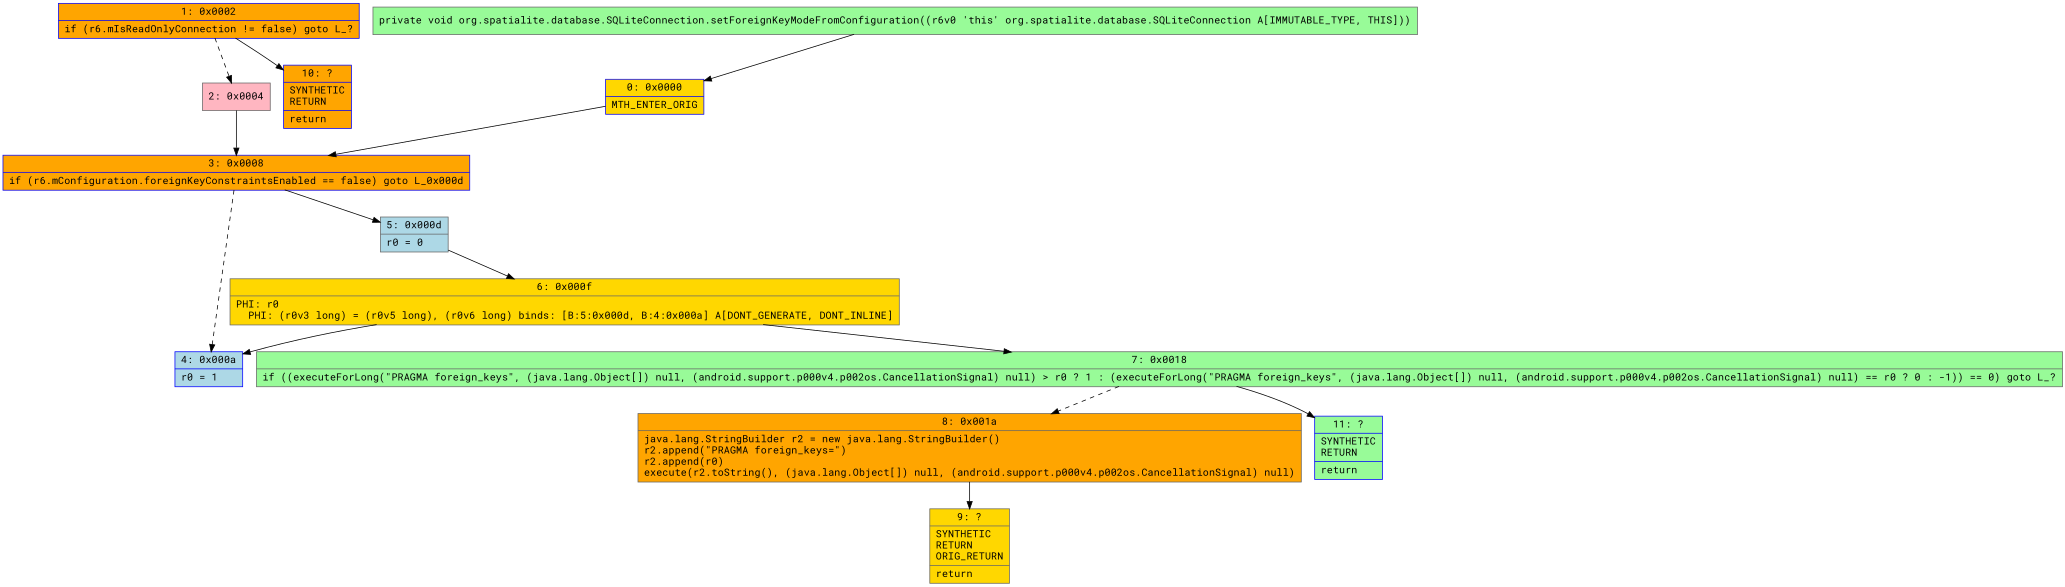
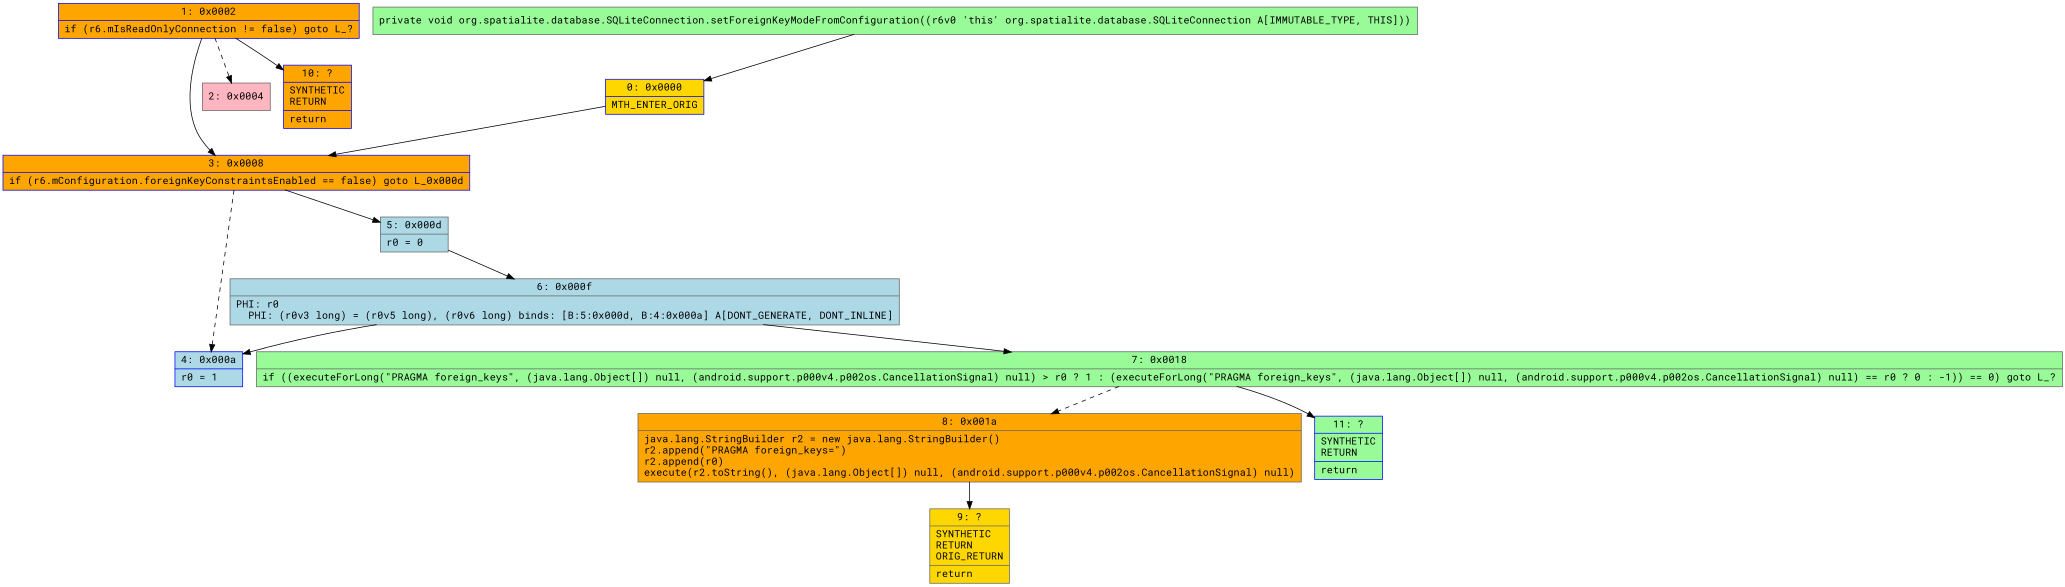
edge "2: 0x0004" -> "3: 0x0008": now "1: 0x0002" -> "3: 0x0008"
node "6: 0x000f": fillcolor gold -> lightblue
